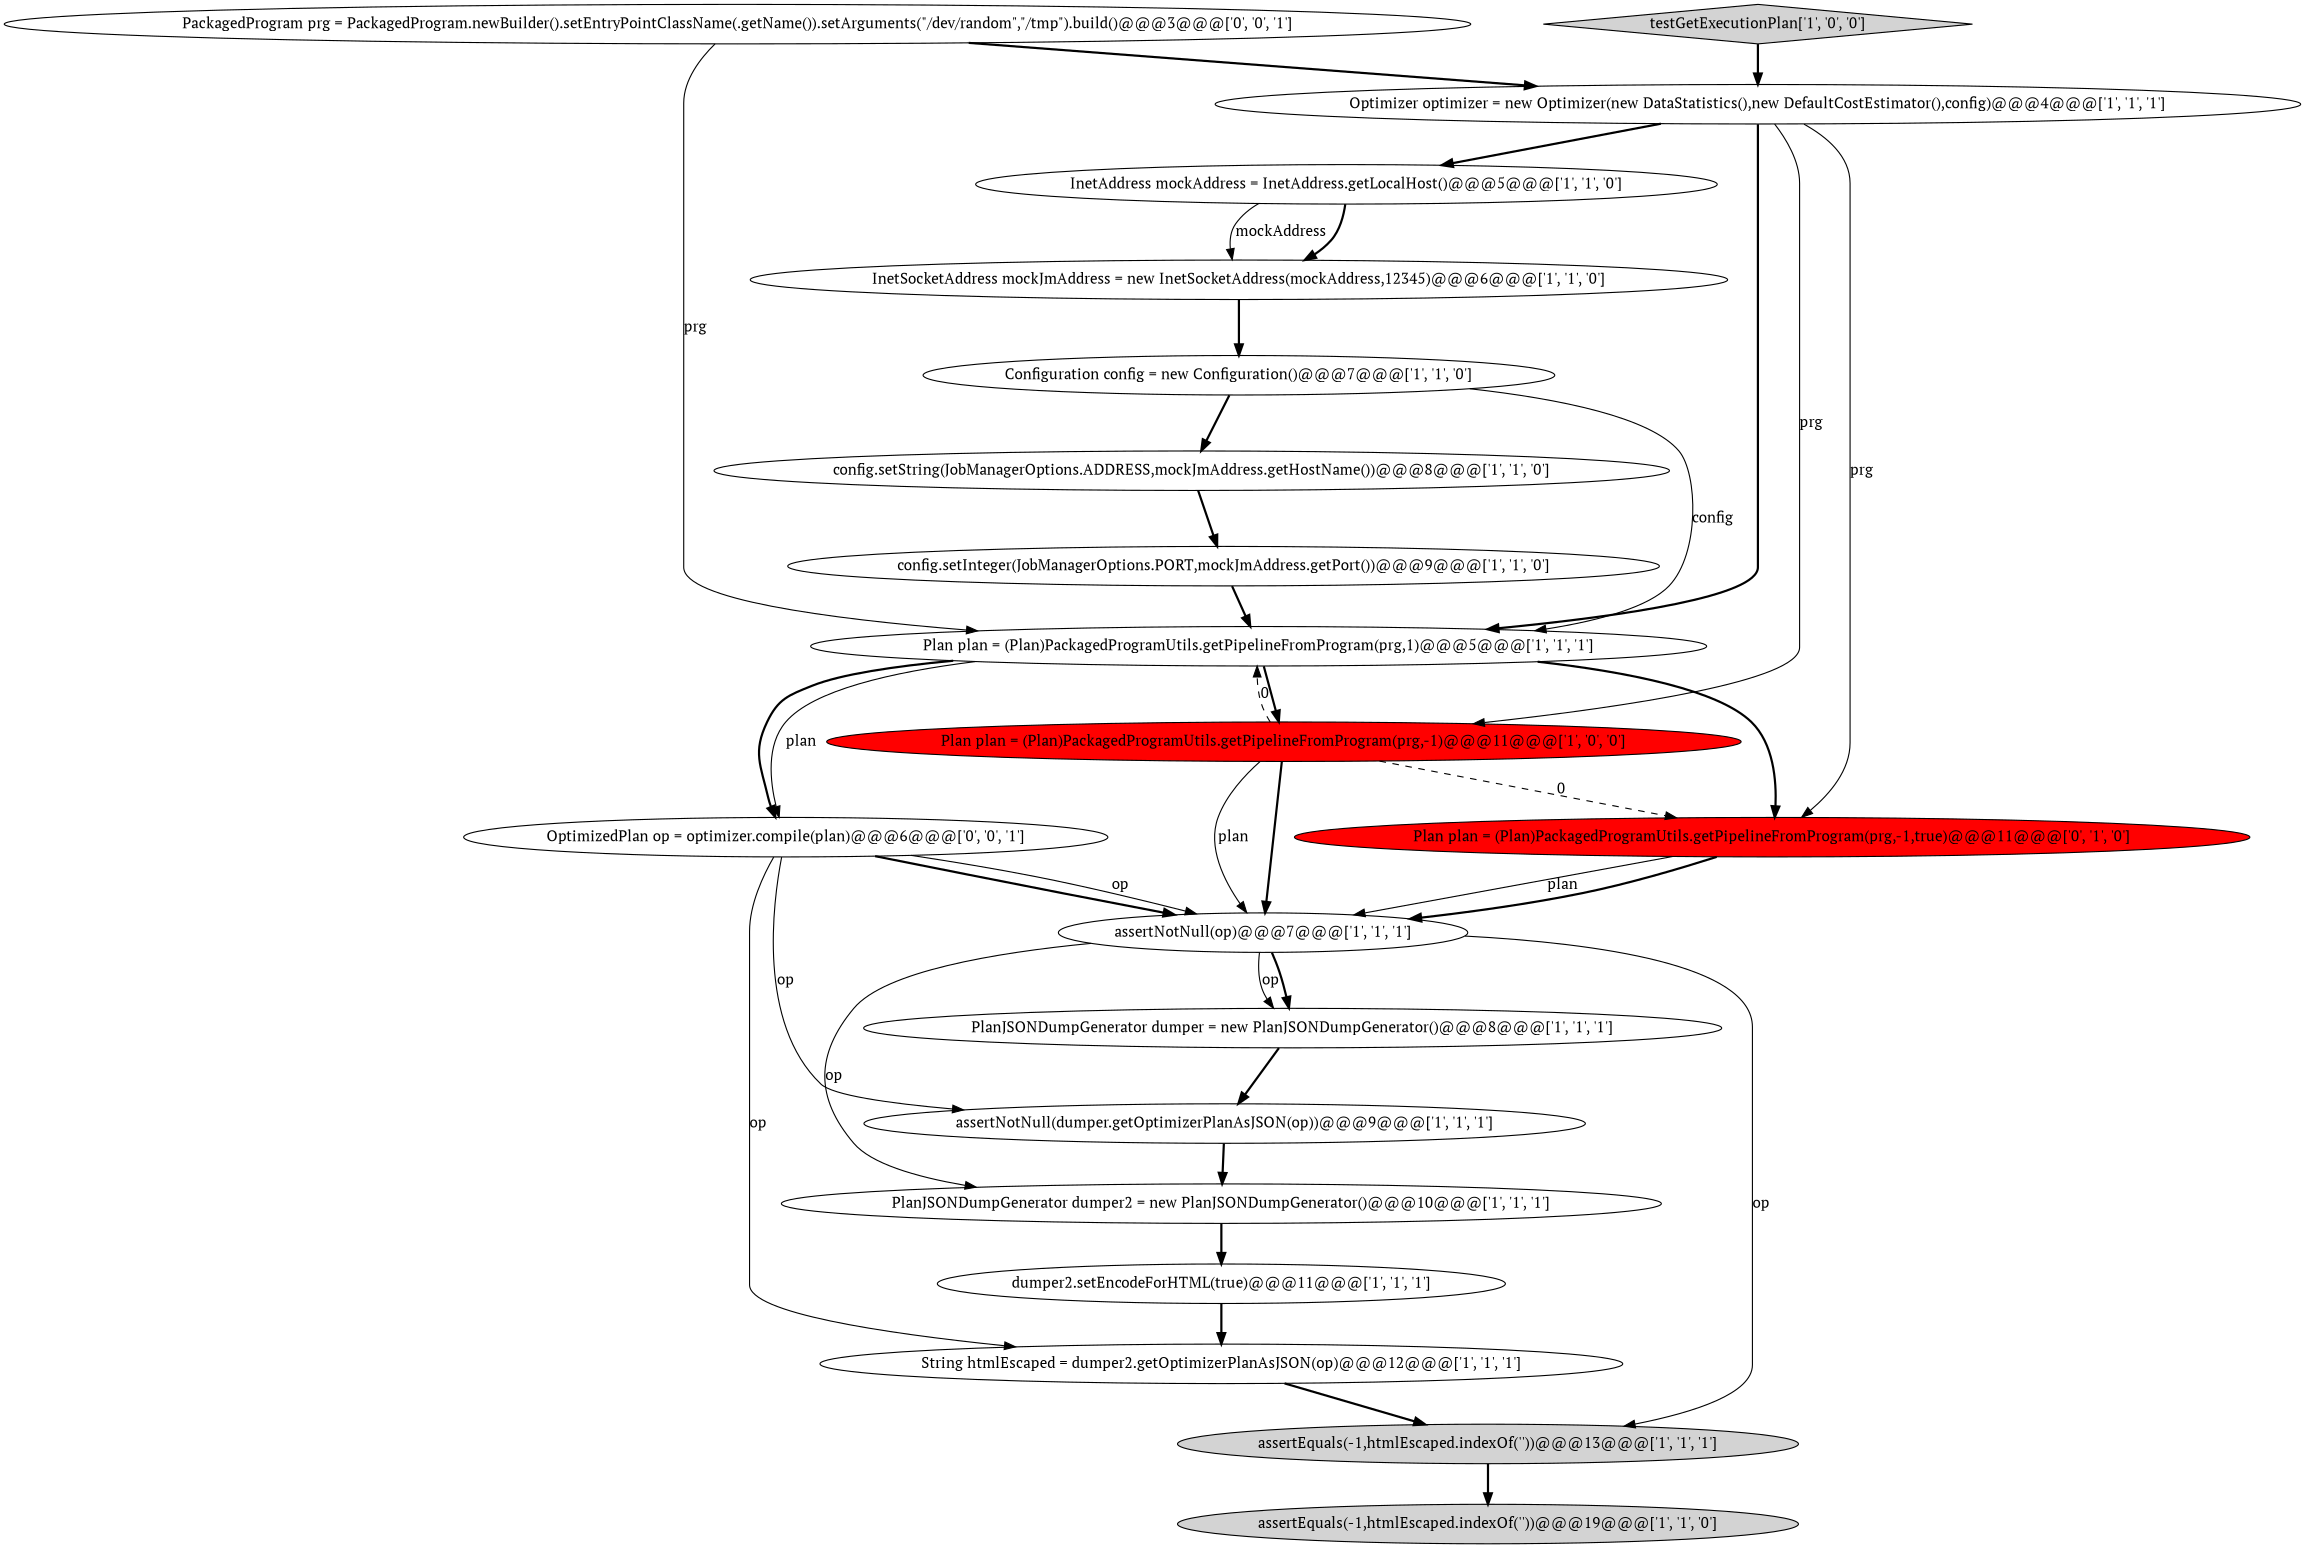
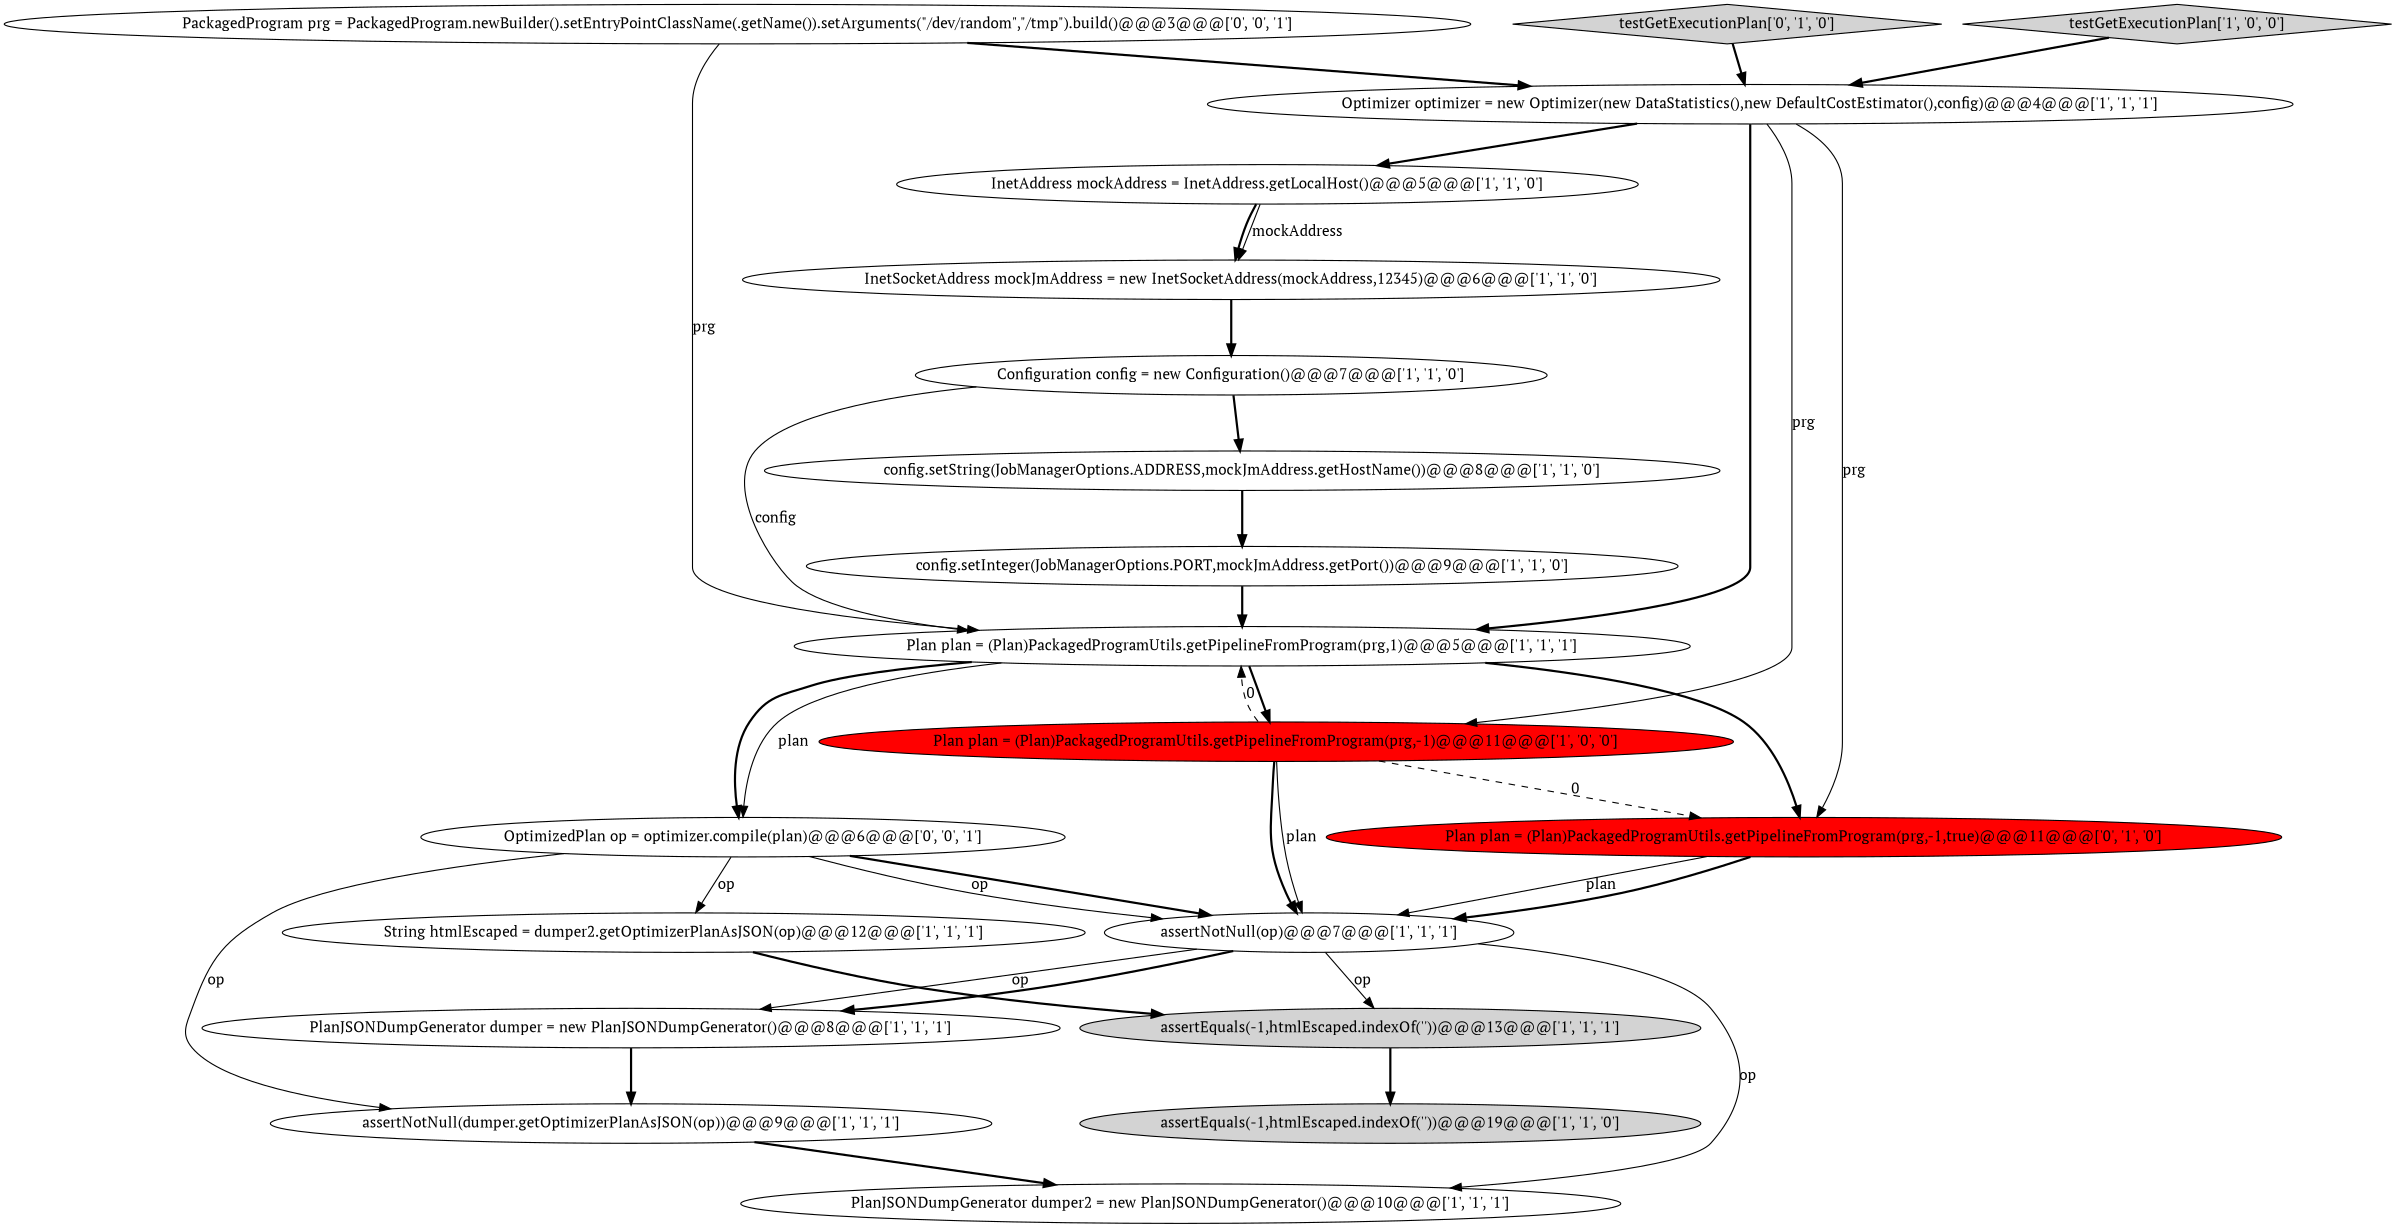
node "testGetExecutionPlan['0', '1', '0']": added
node "dumper2.setEncodeForHTML(true)@@@11@@@['1', '1', '1']": removed
